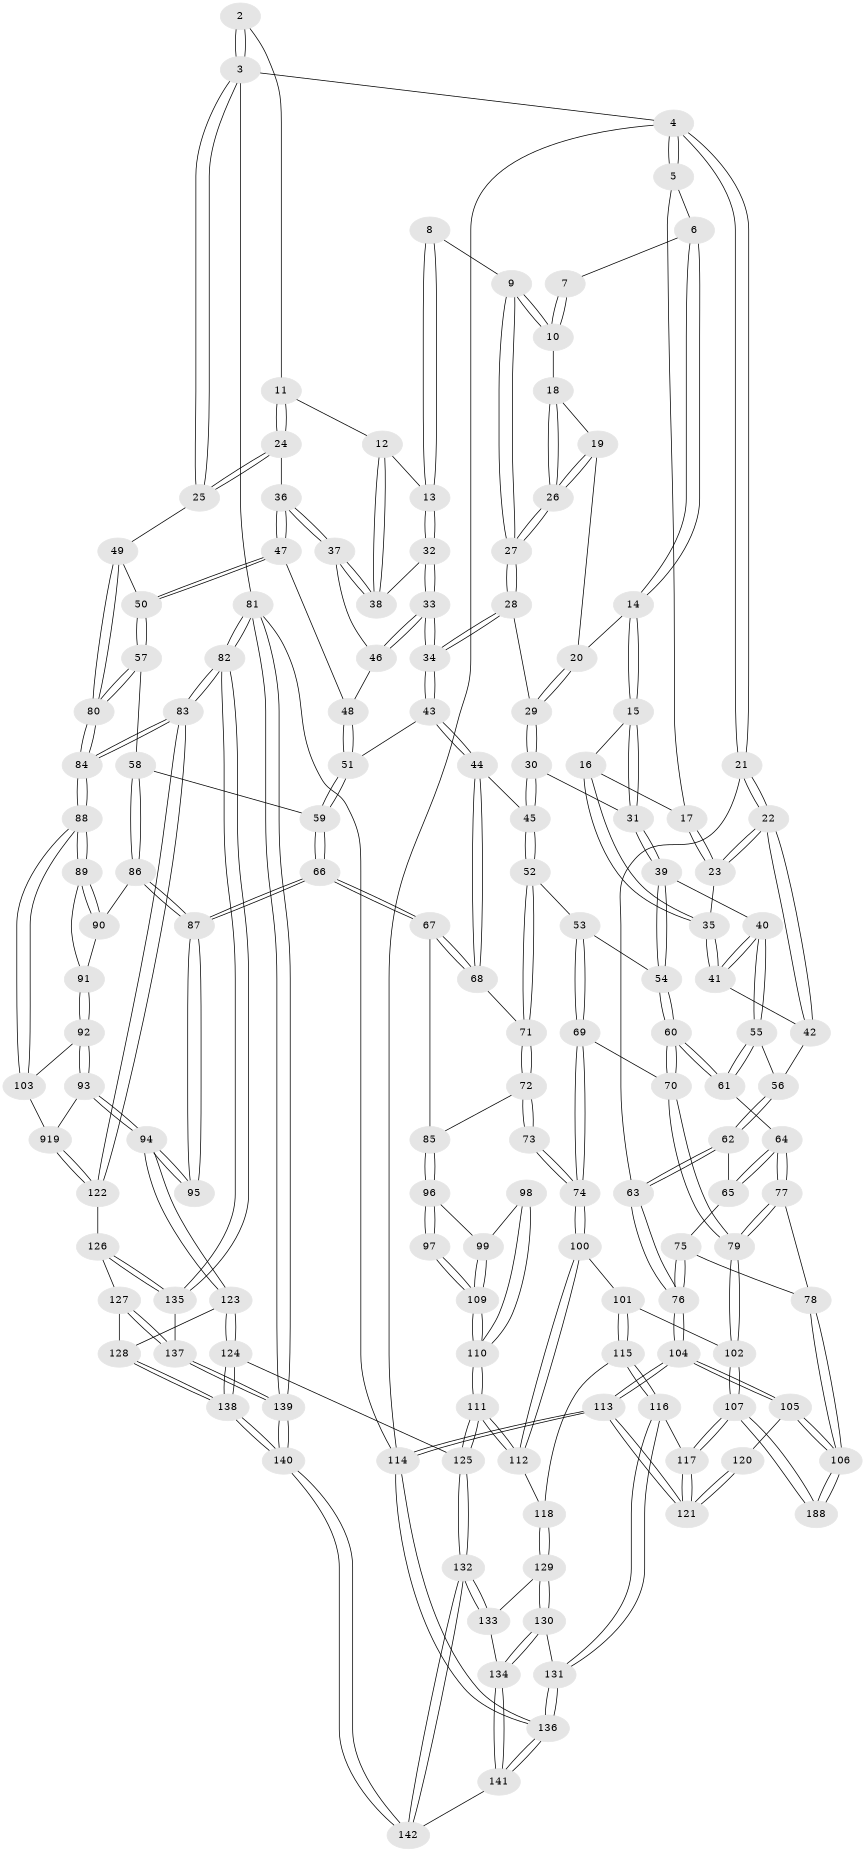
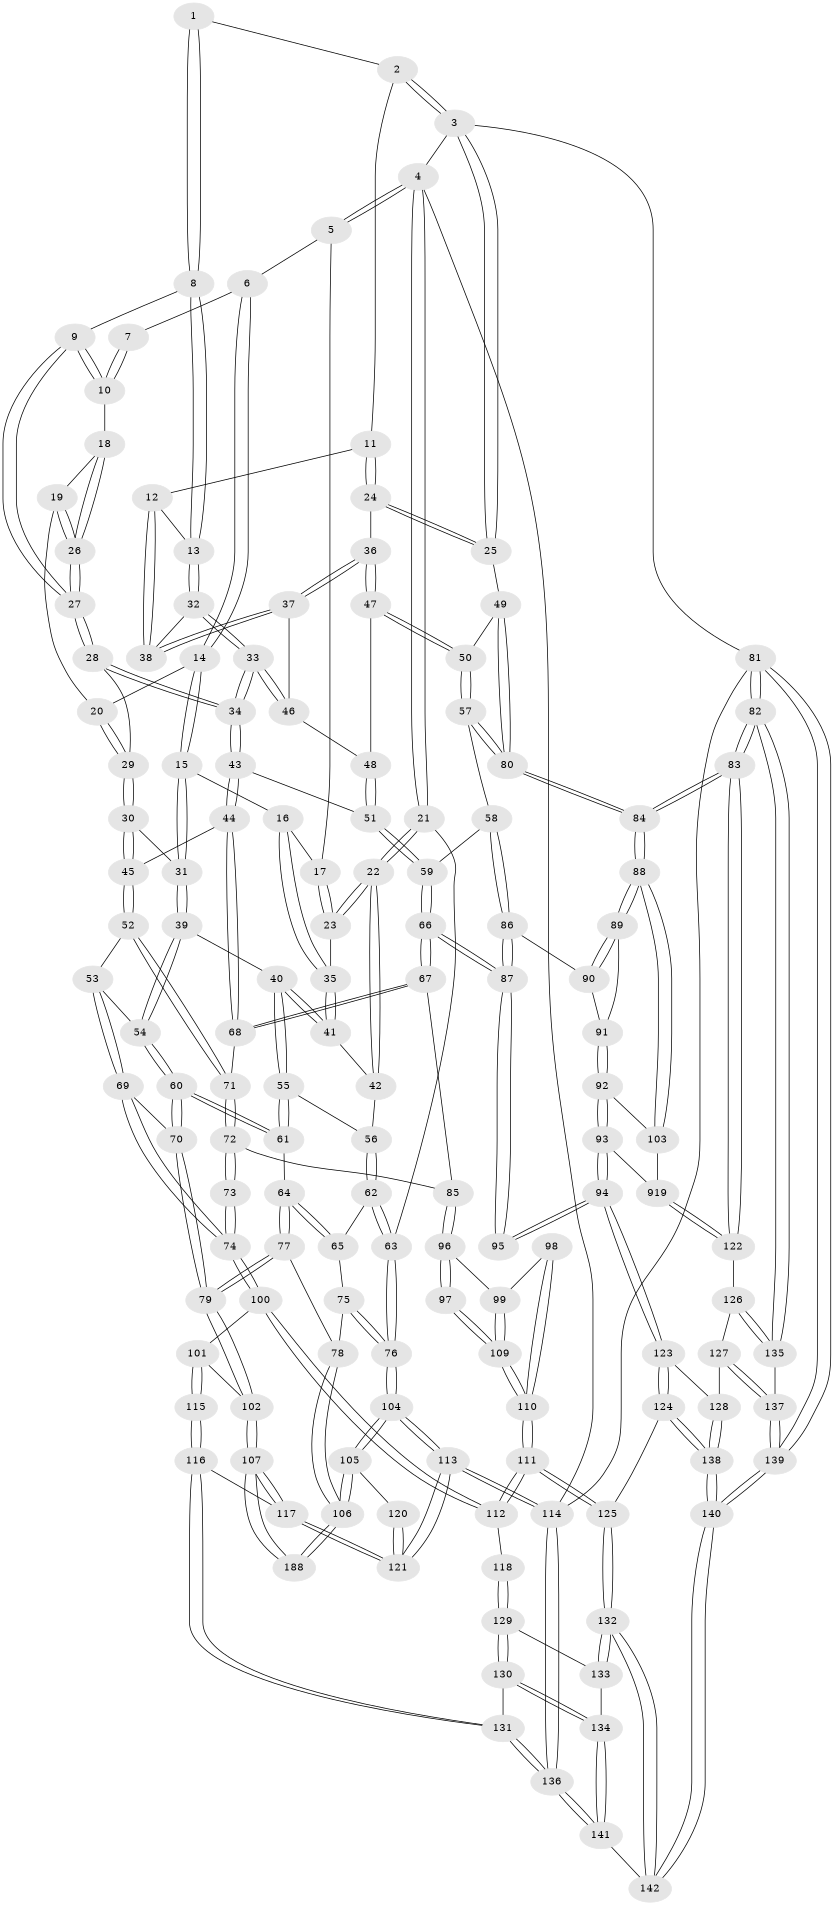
node "1": added
edge "115" -- "118": removed
